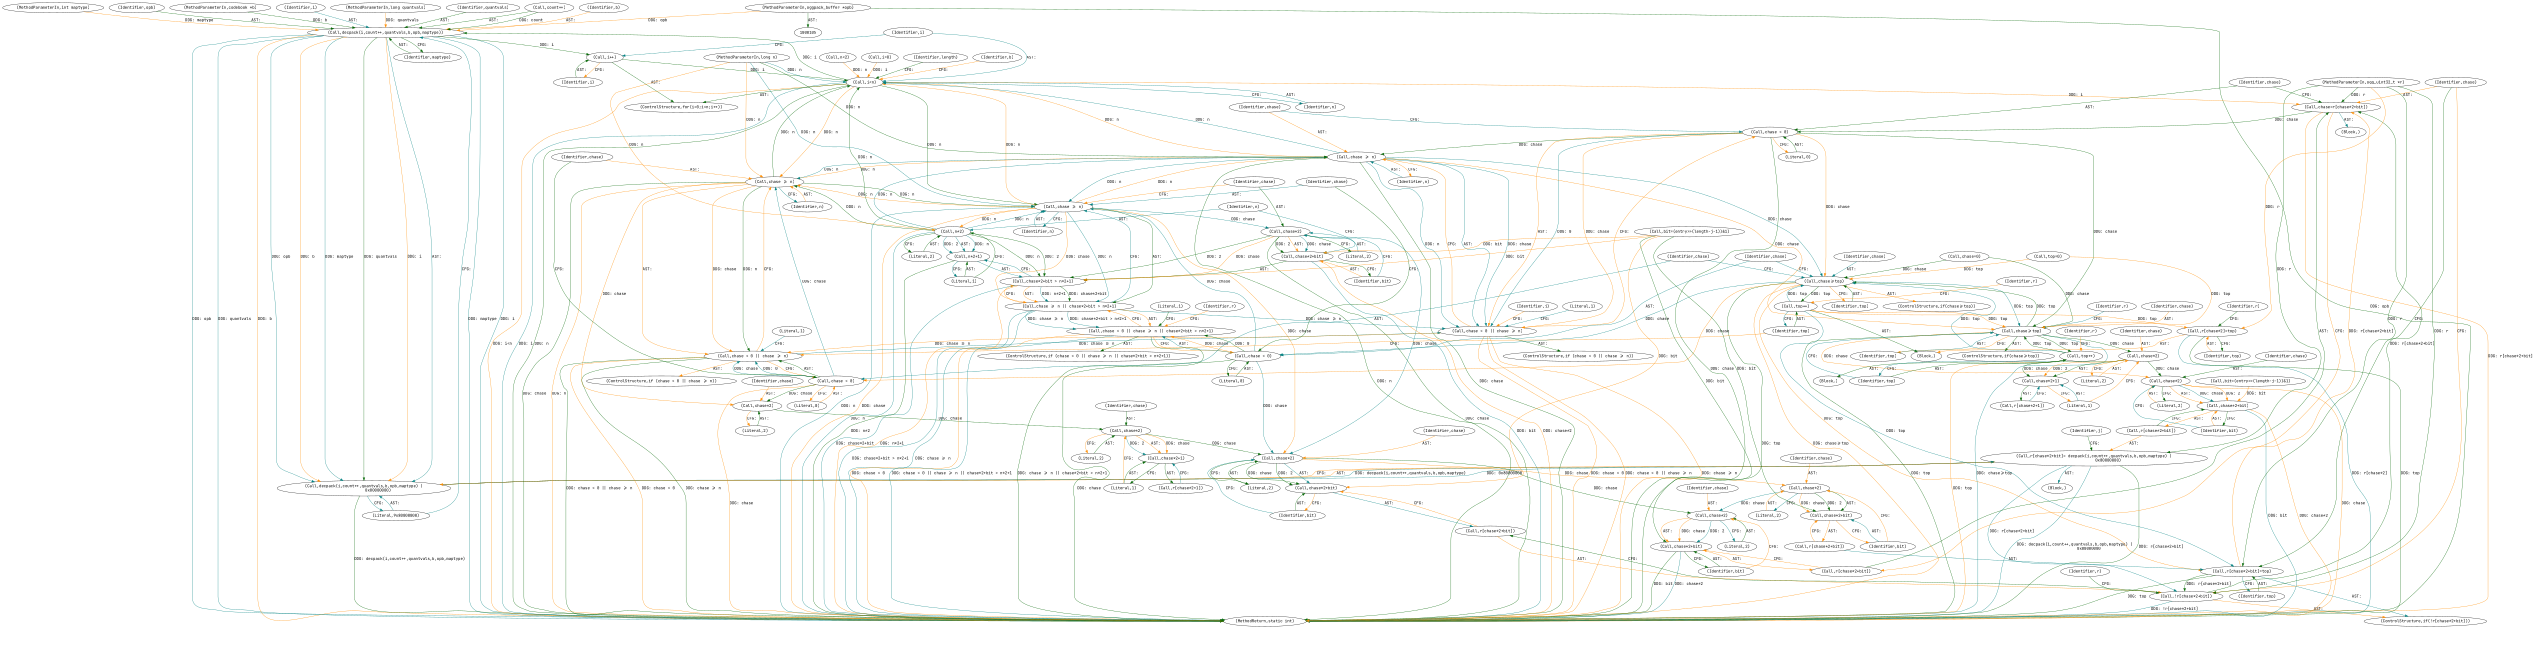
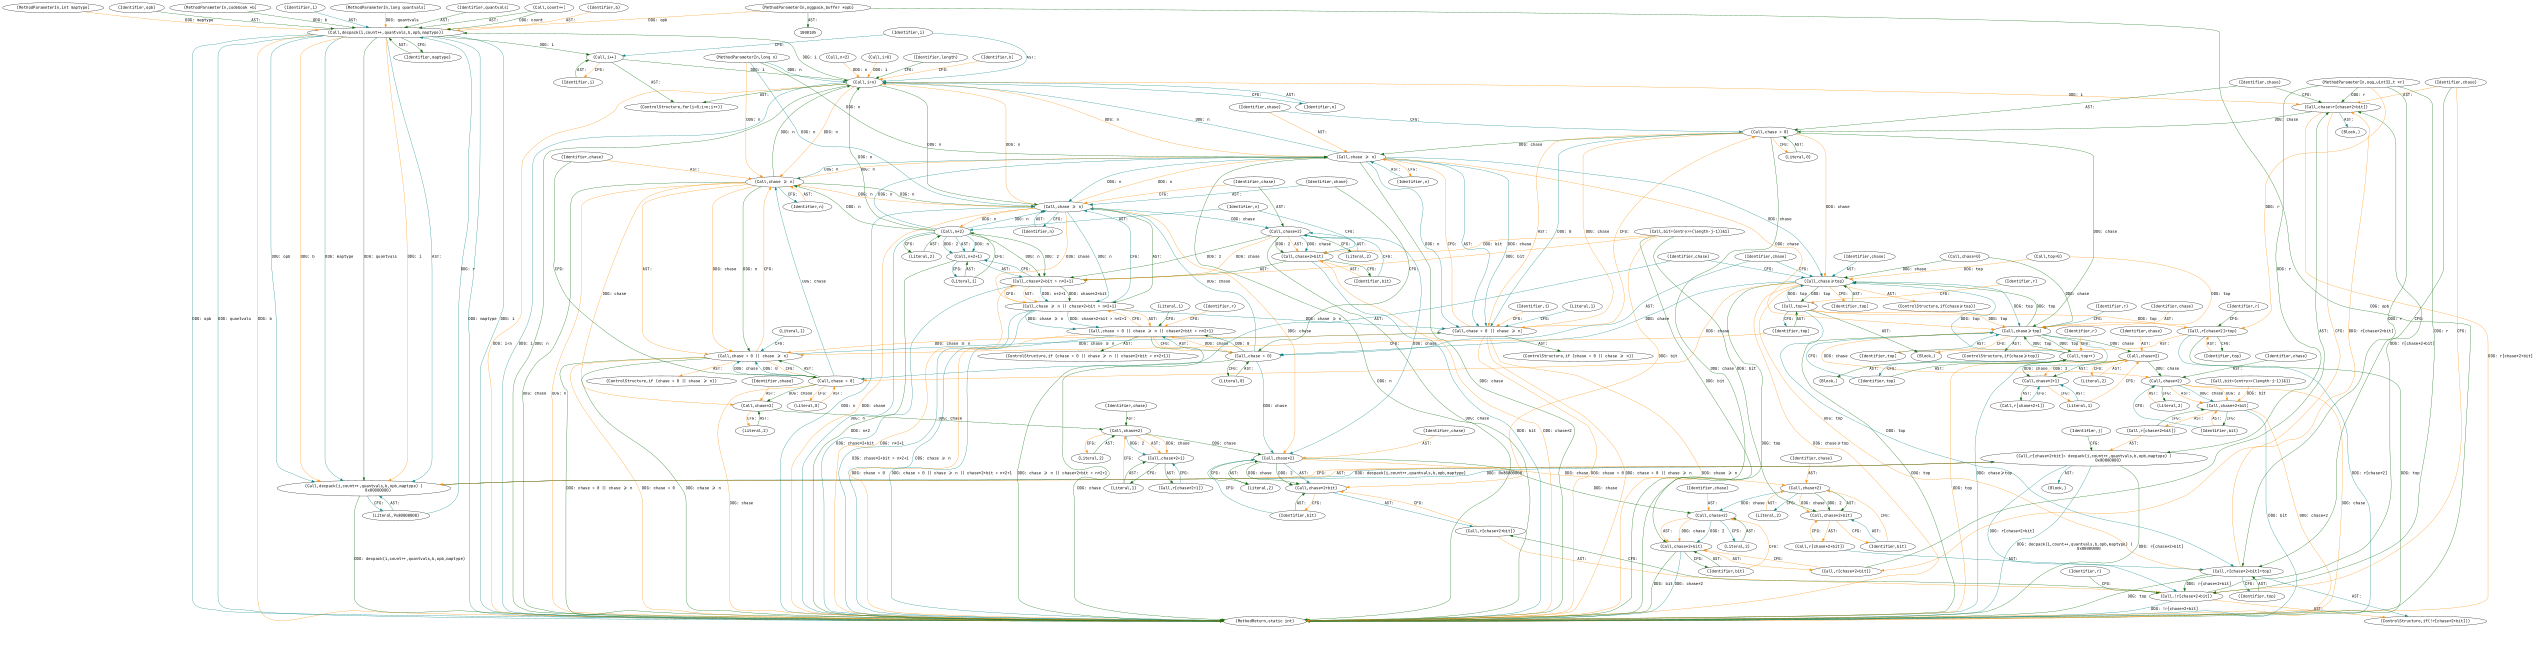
edge "(MethodParameterIn,long n)" -> "(Call,n*2)": removed, label "DDG: n"
edge "(Literal,9x80000000)" -> "(Call,decpack(i,count++,quantvals,b,opb,maptype))": label "CFG: " -> "DDG: r"
